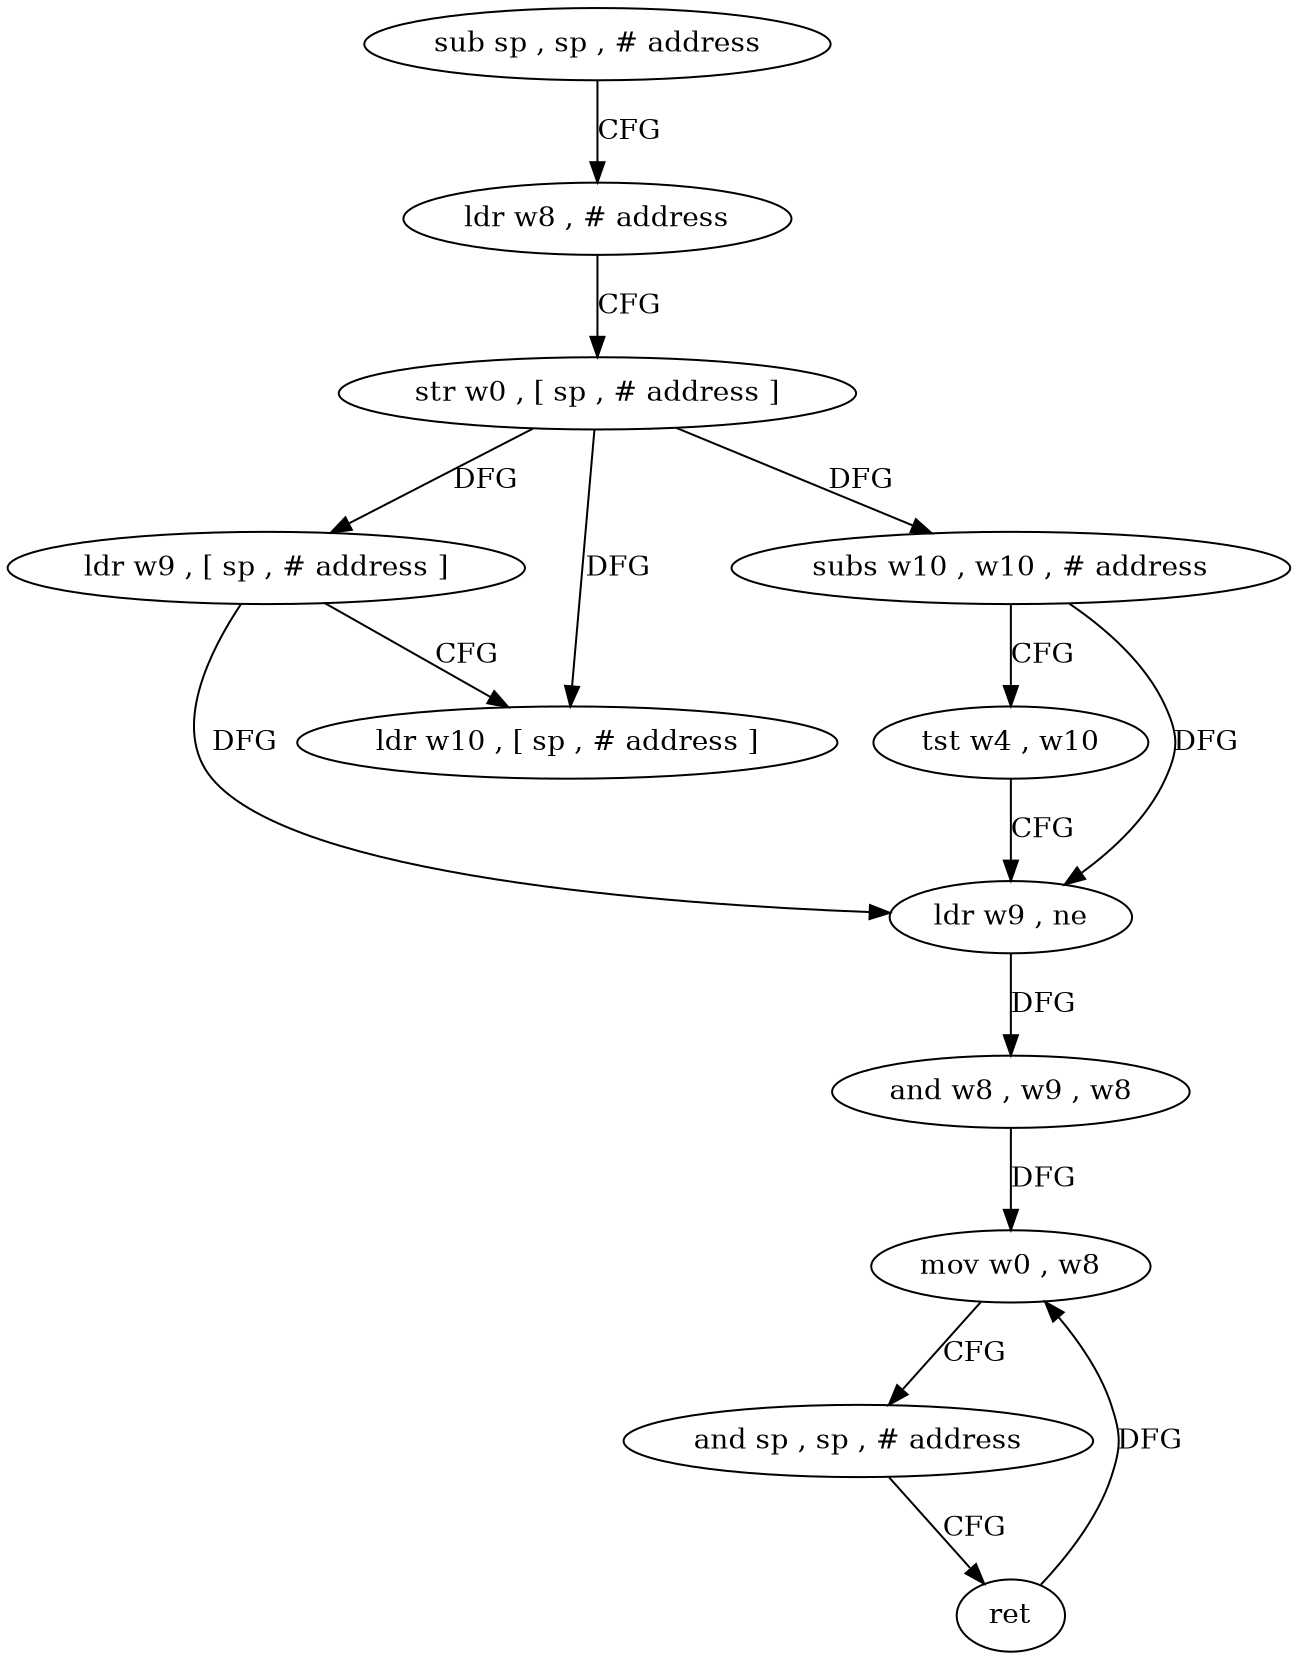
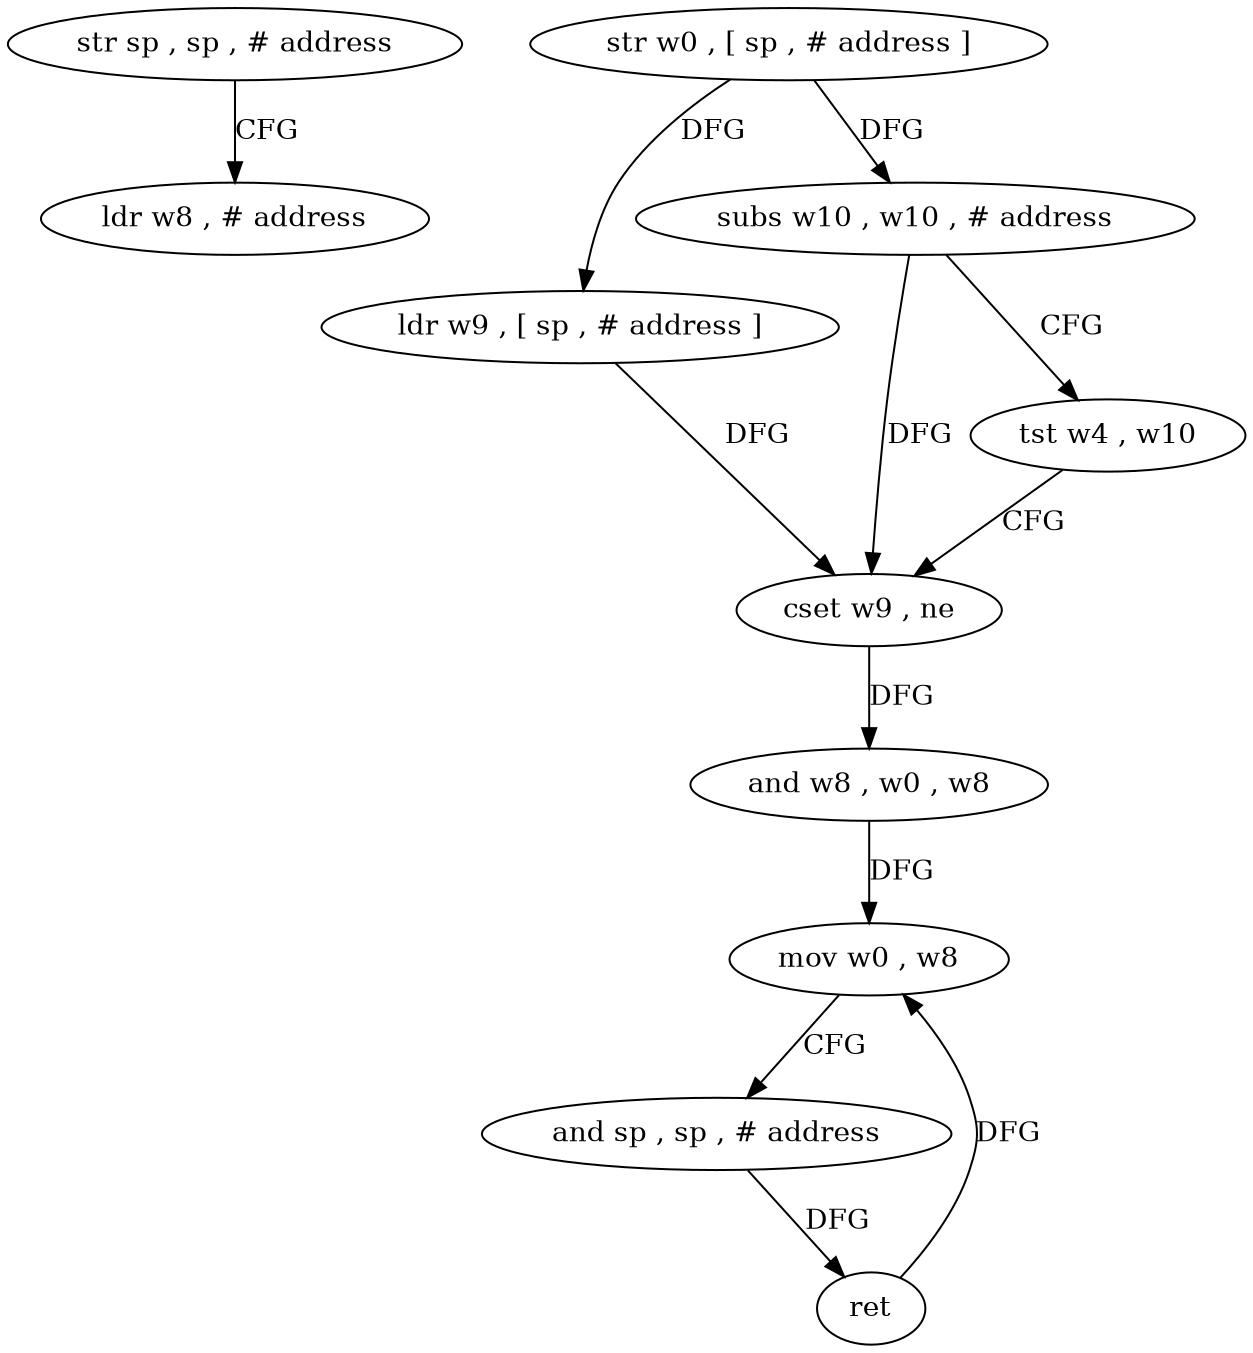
node "sub sp , sp , # address": label "sub sp , sp , # address" -> "str sp , sp , # address"
edge "ldr w8 , # address" -> "str w0 , [ sp , # address ]": removed, label "CFG"
node "ldr w10 , [ sp , # address ]": removed
node "ldr w9 , ne": label "ldr w9 , ne" -> "cset w9 , ne"
node "and w8 , w9 , w8": label "and w8 , w9 , w8" -> "and w8 , w0 , w8"
edge "and sp , sp , # address" -> "ret": label "CFG" -> "DFG"
